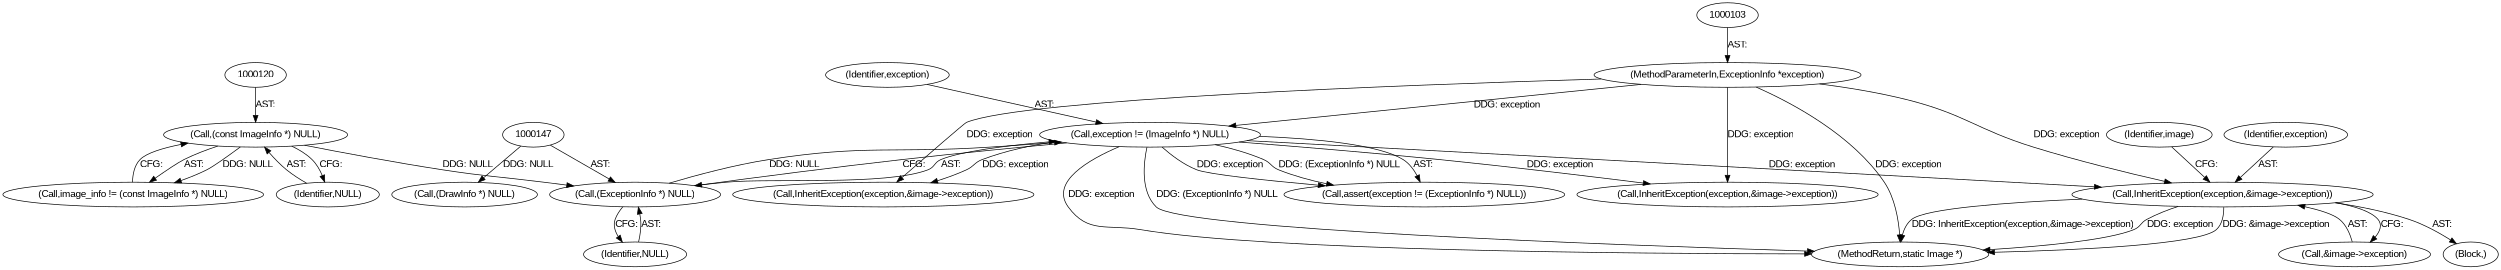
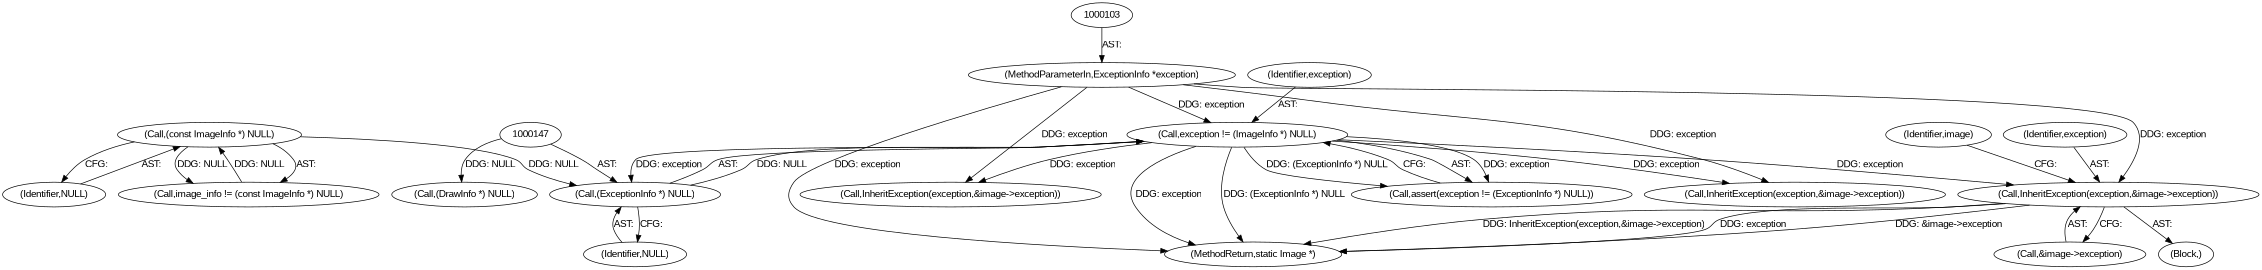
node "1000120": removed
edge "(Call,assert(exception != (ExceptionInfo *) NULL))" -> "(Call,exception != (ImageInfo *) NULL)": added, label "CFG:"
edge "(Call,image_info != (const ImageInfo *) NULL)" -> "(Call,(const ImageInfo *) NULL)": label "CFG: " -> "DDG: NULL"
edge "(Call,exception != (ImageInfo *) NULL)" -> "(Call,(ExceptionInfo *) NULL)": label "CFG: " -> "DDG: exception"
